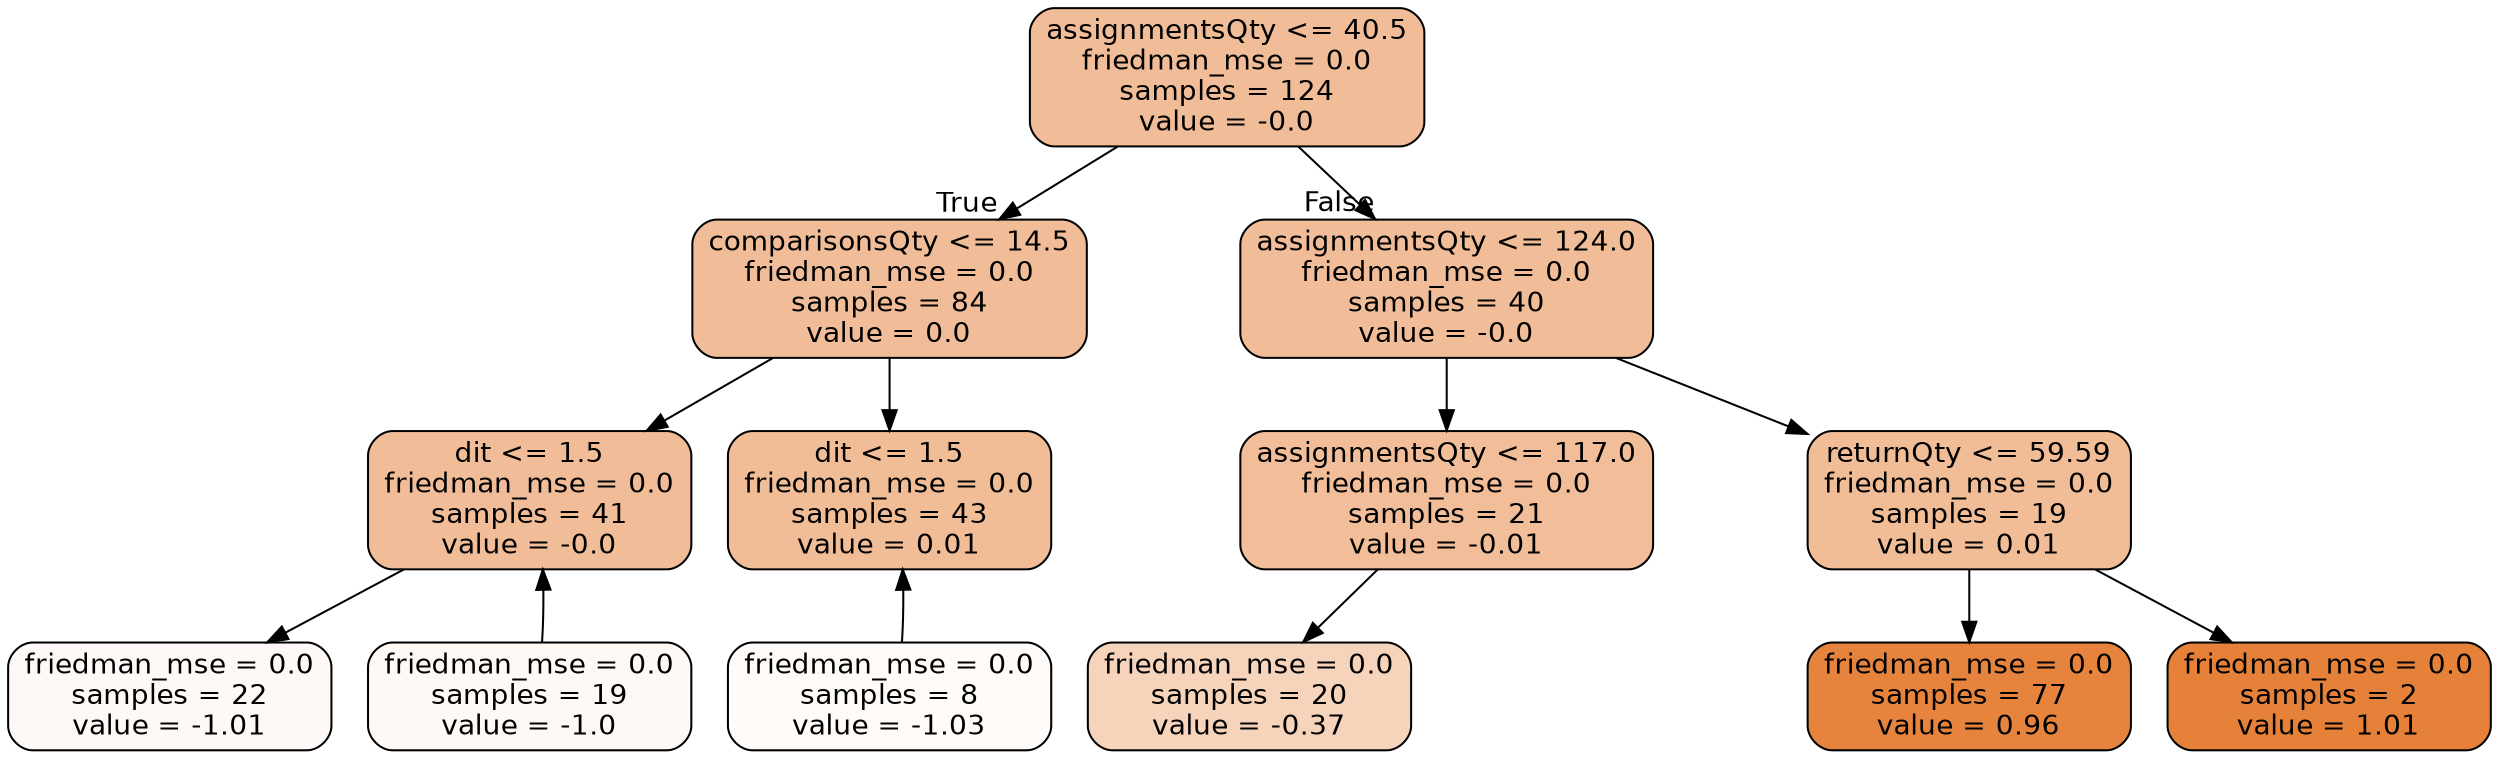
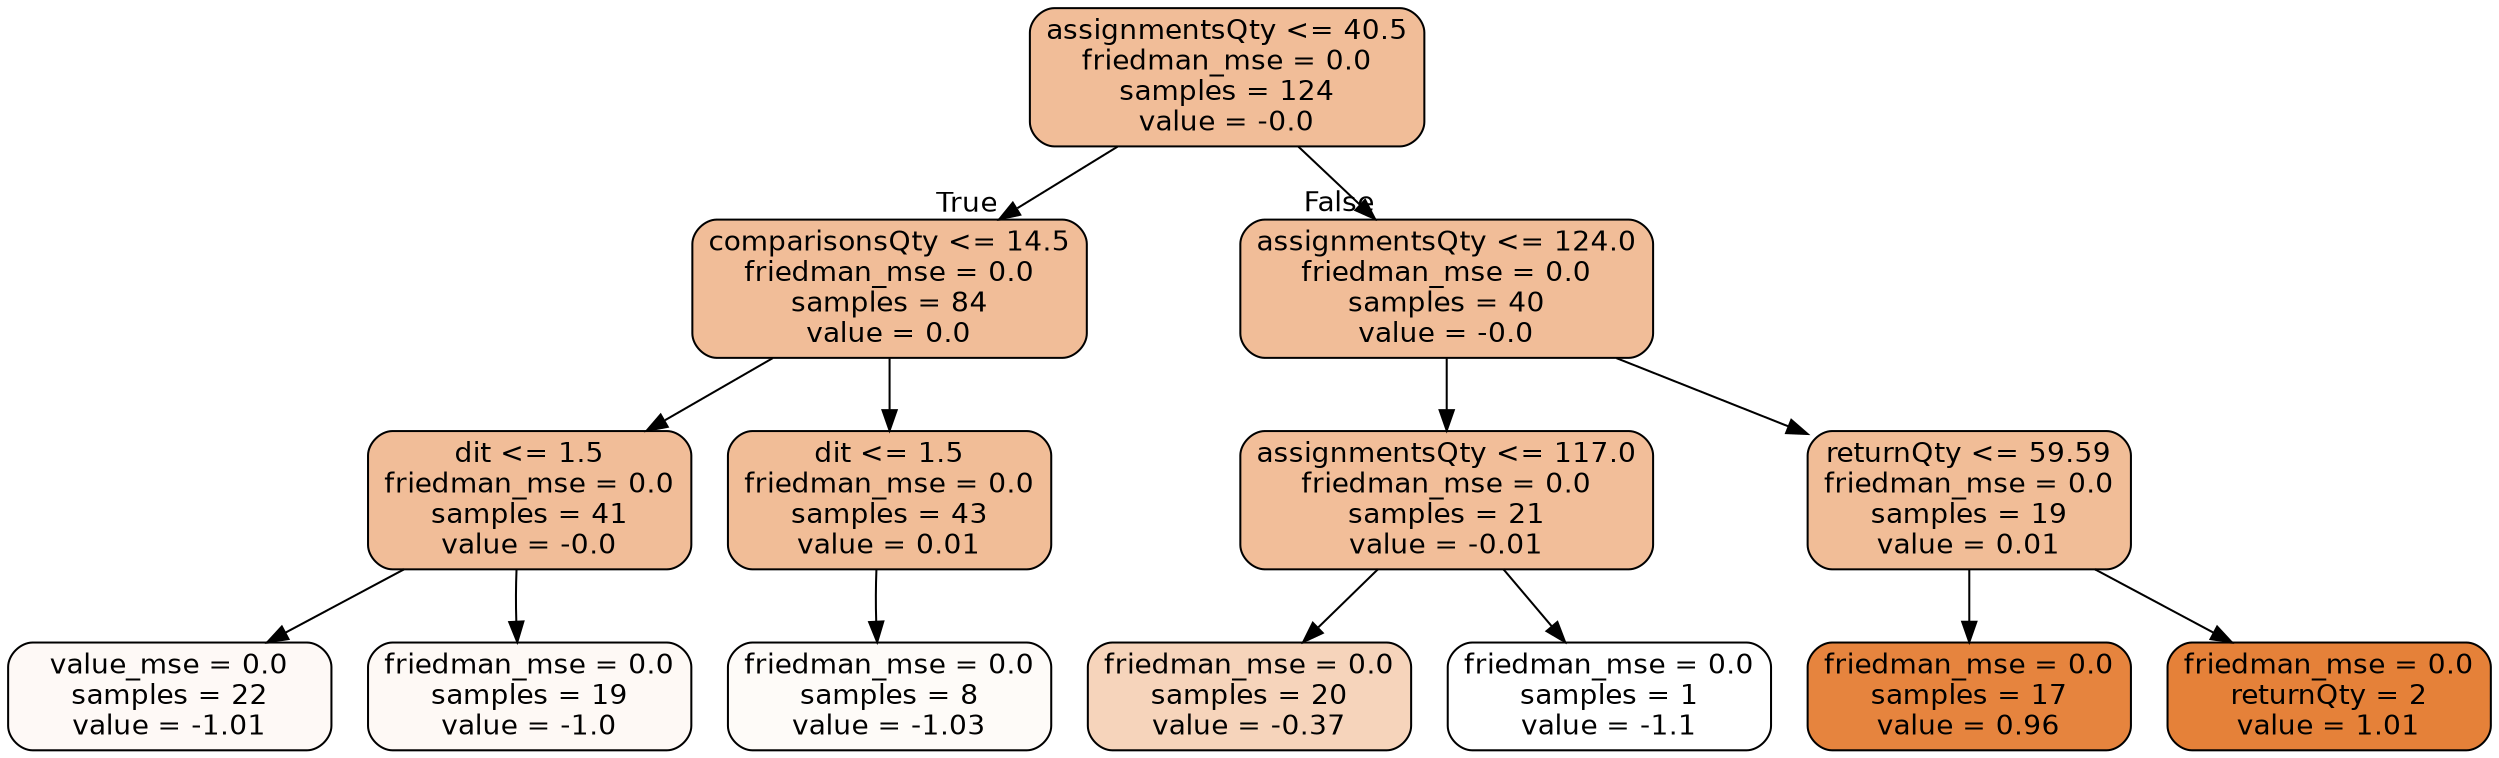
edge "friedman_mse = 0.0 samples = 19 value = -1.0" -> "dit <= 1.5 friedman_mse = 0.0 samples = 41 value = -0.0": reversed
edge "friedman_mse = 0.0 samples = 8 value = -1.03" -> "dit <= 1.5 friedman_mse = 0.0 samples = 43 value = 0.01": reversed
node "friedman_mse = 0.0 samples = 22 value = -1.01": label "friedman_mse = 0.0 samples = 22 value = -1.01" -> "value_mse = 0.0 samples = 22 value = -1.01"
node "friedman_mse = 0.0 samples = 1 value = -1.1": added
node "friedman_mse = 0.0 samples = 77 value = 0.96": label "friedman_mse = 0.0 samples = 77 value = 0.96" -> "friedman_mse = 0.0 samples = 17 value = 0.96"
node "friedman_mse = 0.0 samples = 2 value = 1.01": label "friedman_mse = 0.0 samples = 2 value = 1.01" -> "friedman_mse = 0.0 returnQty = 2 value = 1.01"
